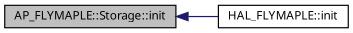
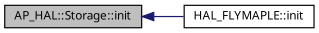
node "AP_FLYMAPLE::Storage::init": label "AP_FLYMAPLE::Storage::init" -> "AP_HAL::Storage::init"
